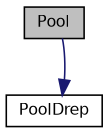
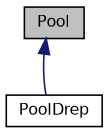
edge "Pool" -> "PoolDrep": reversed
